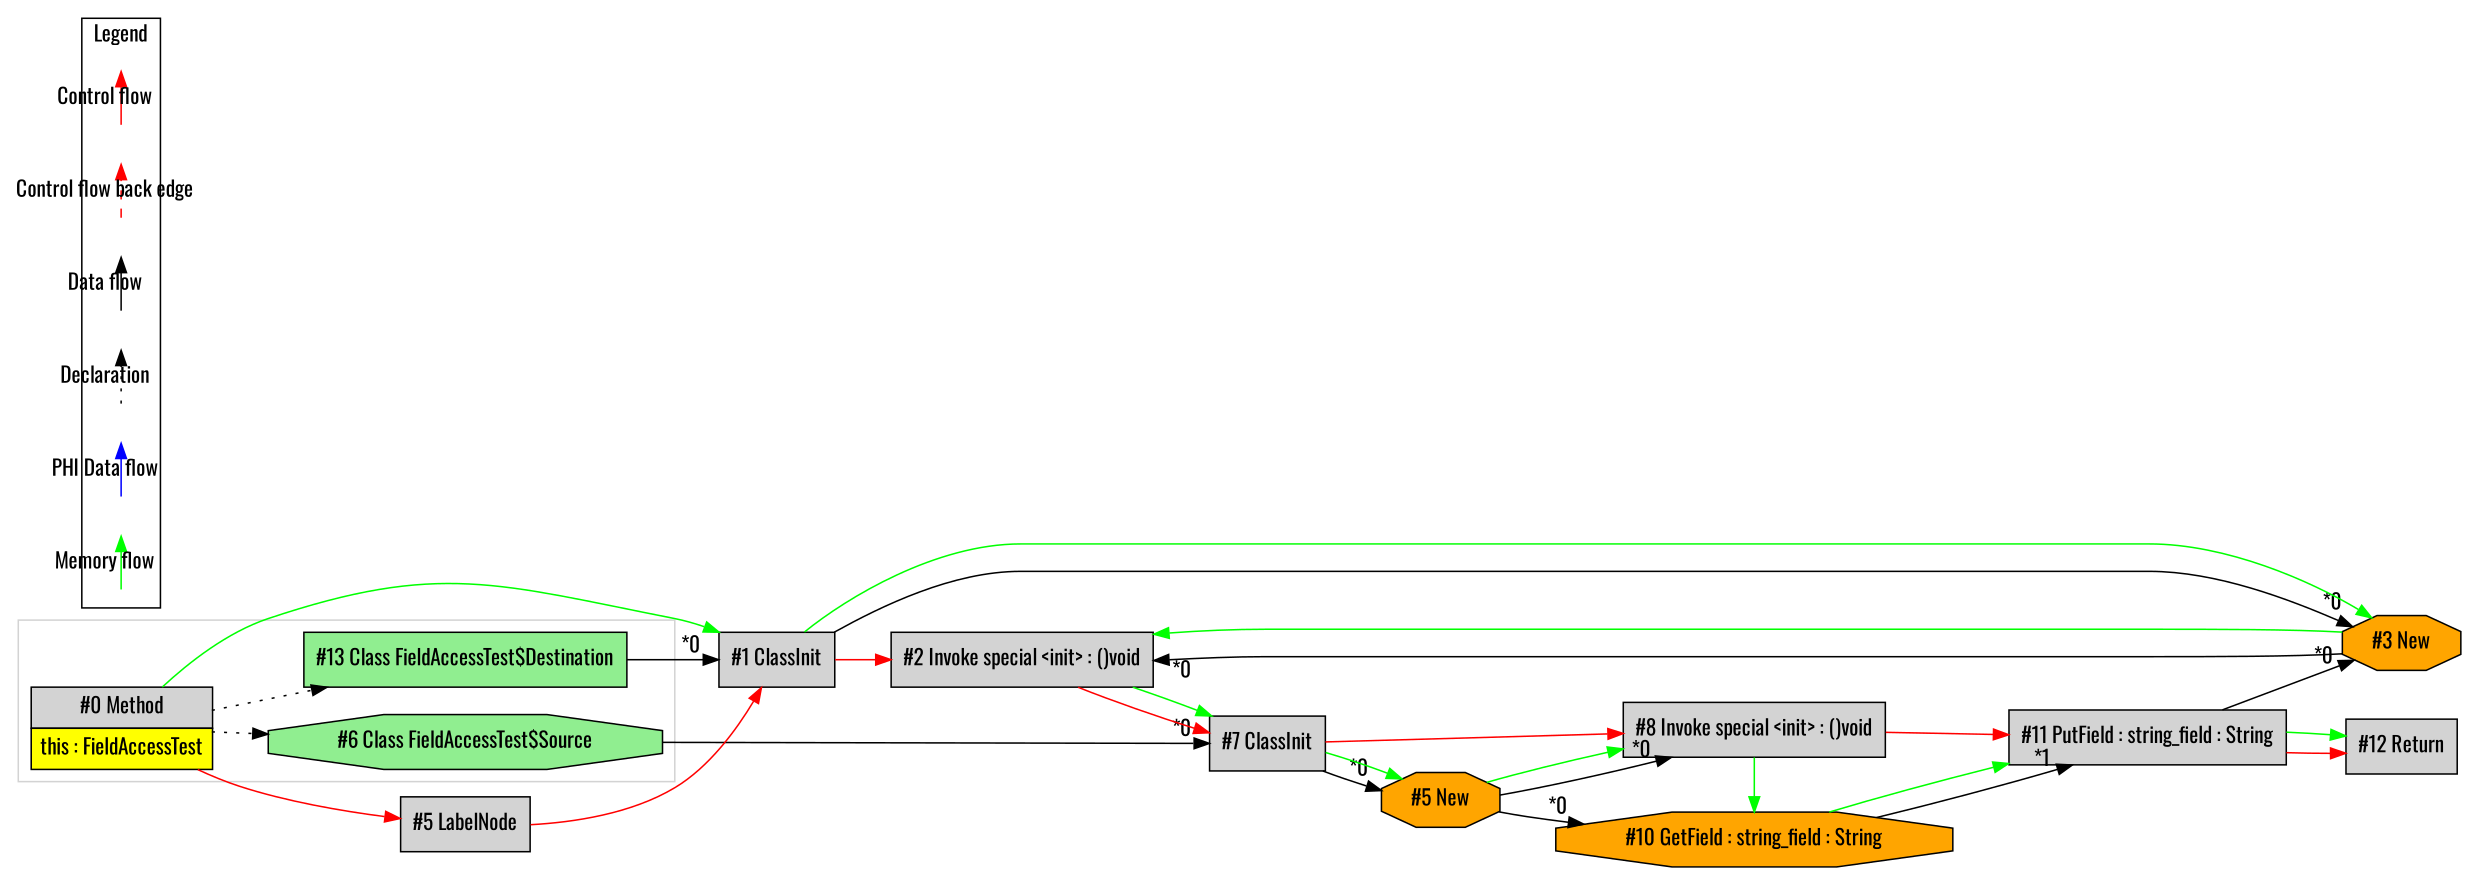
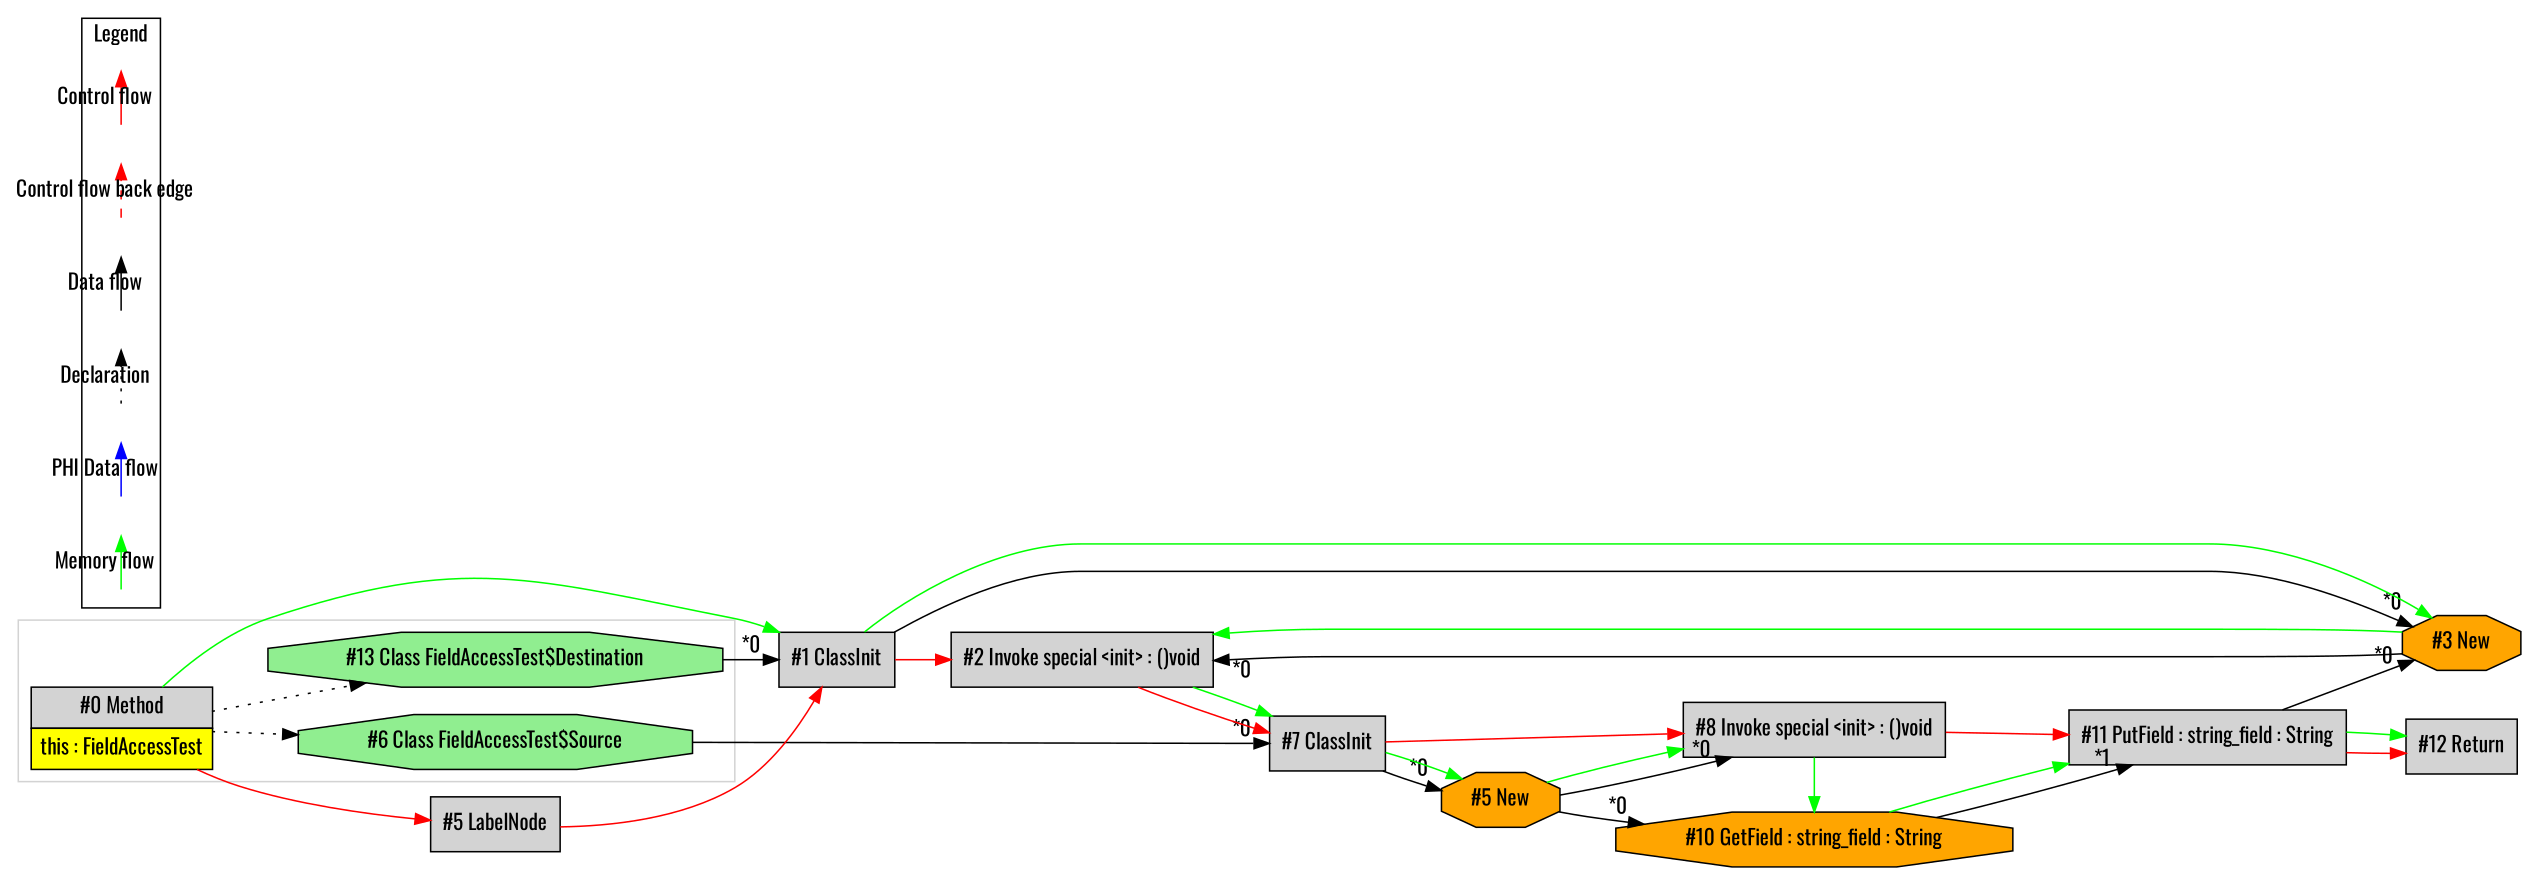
node "#13 Class FieldAccessTest$Destination": shape box -> octagon
